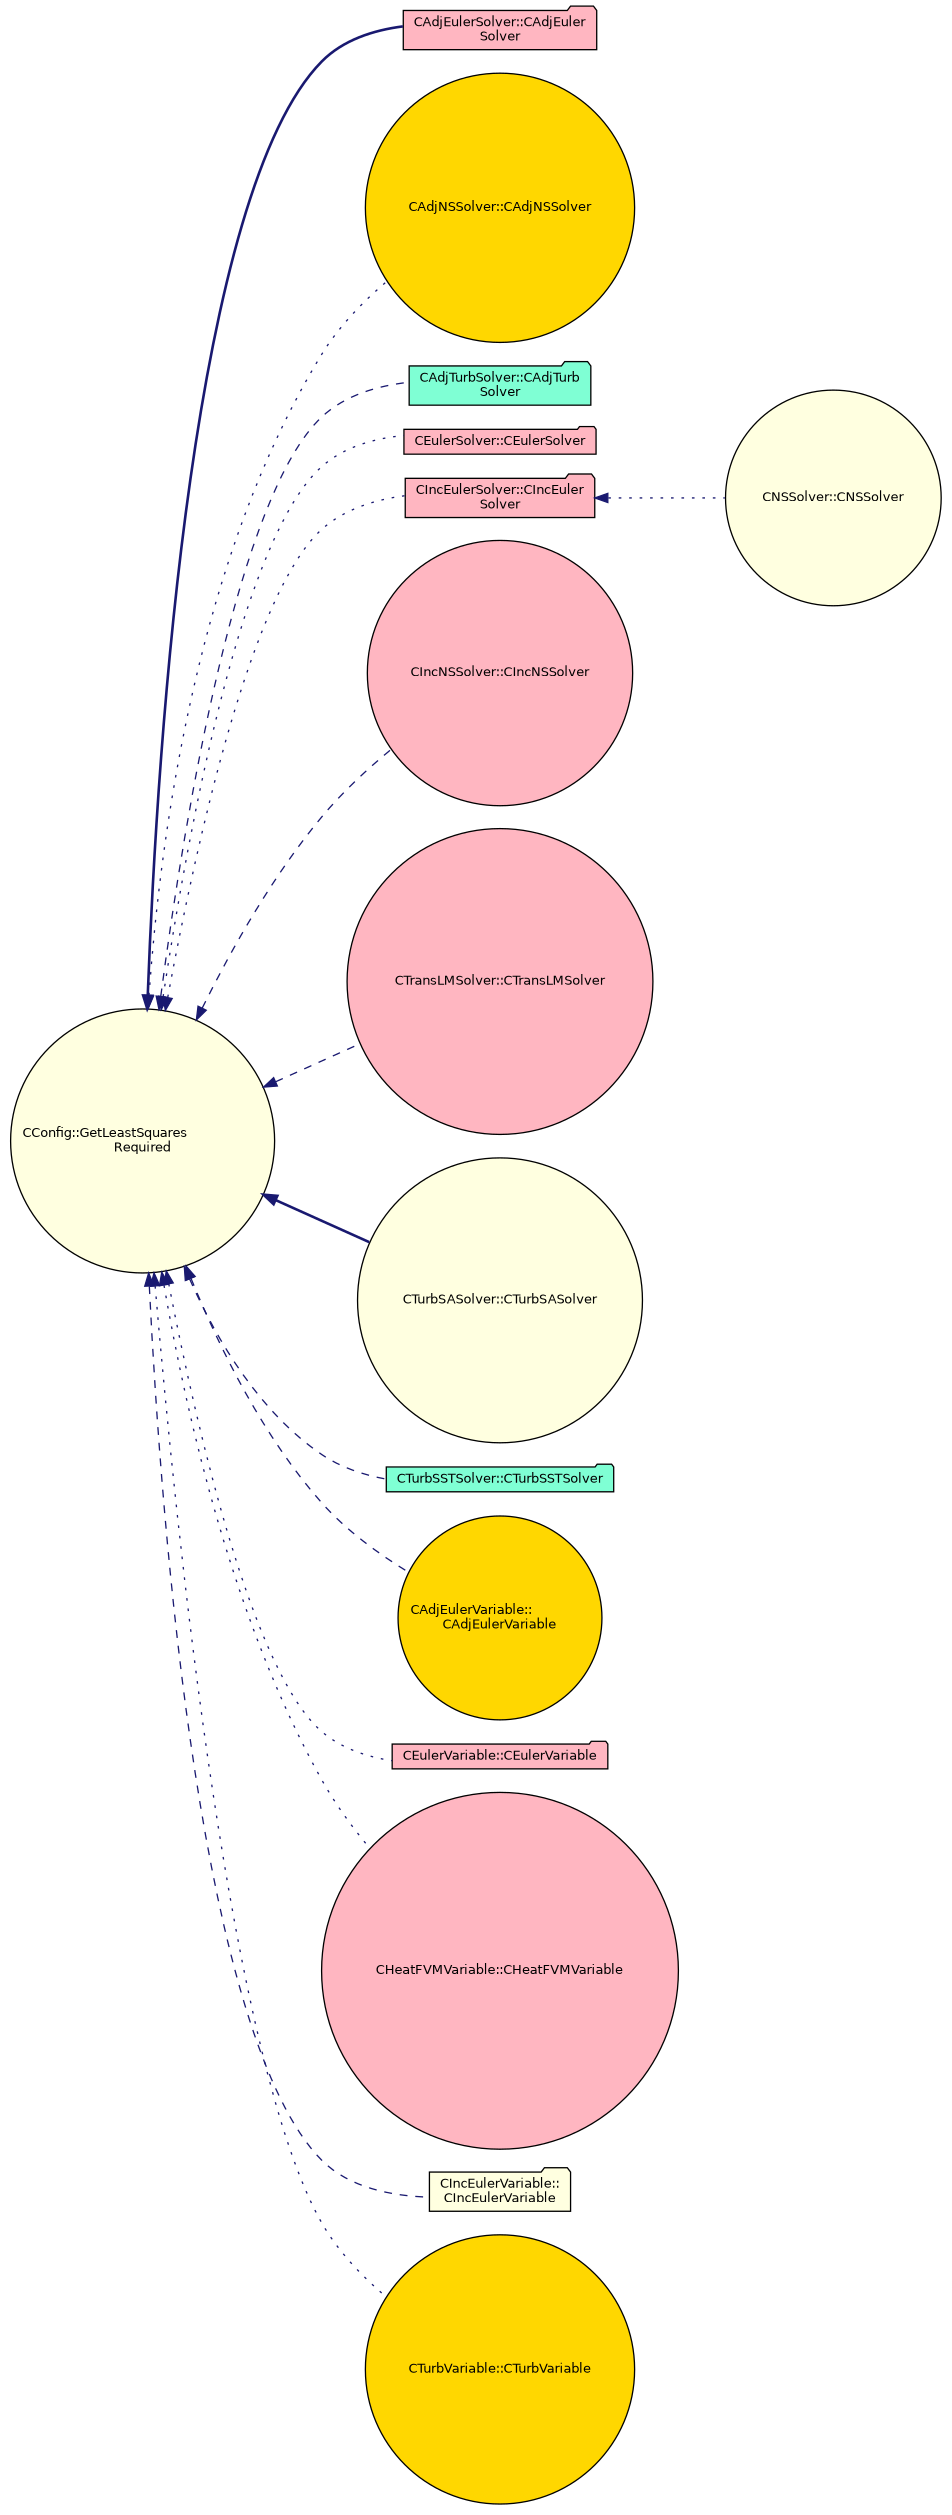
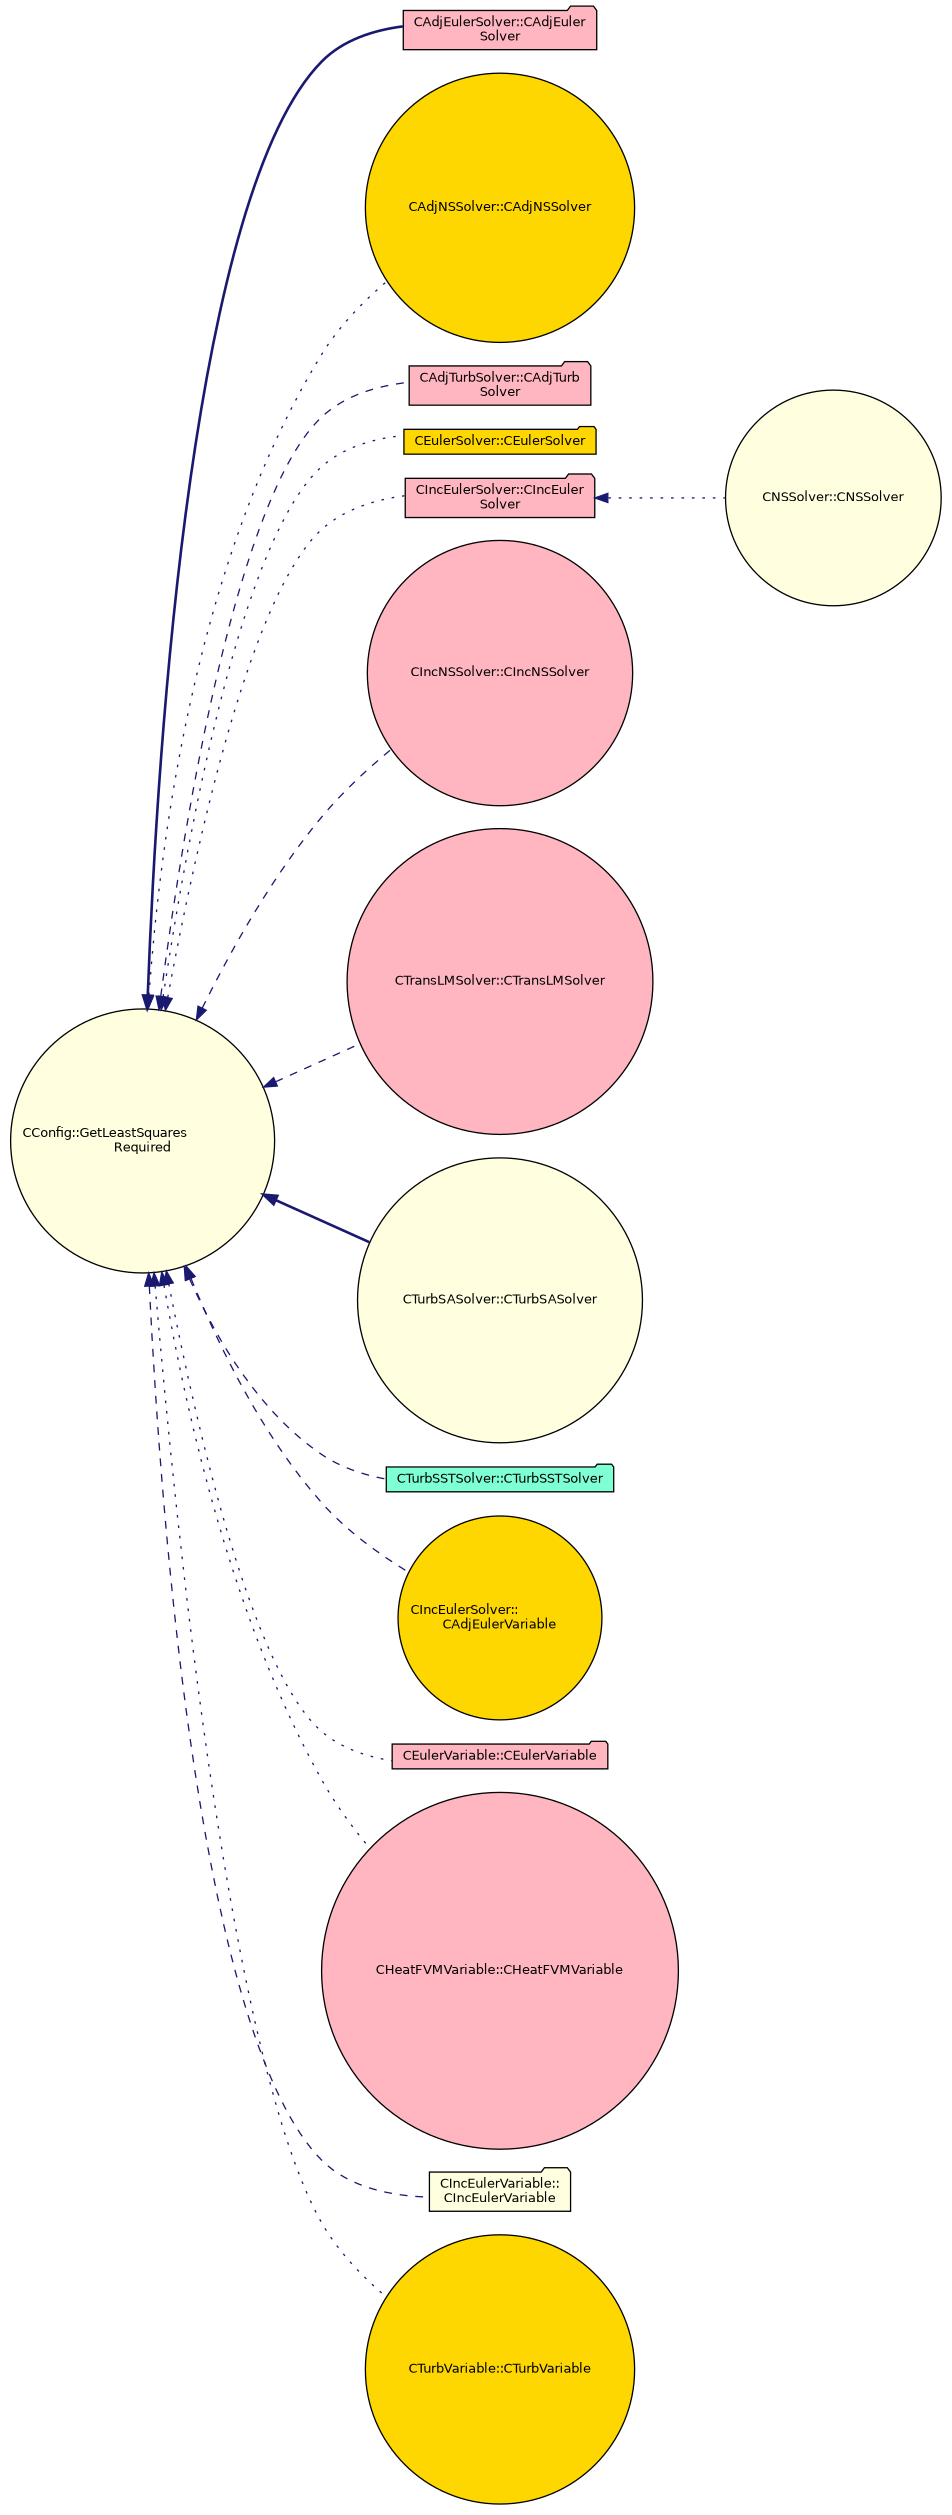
node "CAdjTurbSolver::CAdjTurb Solver": fillcolor aquamarine -> lightpink
node "CEulerSolver::CEulerSolver": fillcolor lightpink -> gold
node "CAdjEulerVariable:: CAdjEulerVariable": label "CAdjEulerVariable:: CAdjEulerVariable" -> "CIncEulerSolver:: CAdjEulerVariable"
